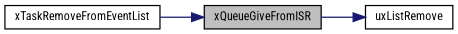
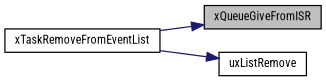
edge "xQueueGiveFromISR" -> "uxListRemove": now "xTaskRemoveFromEventList" -> "uxListRemove"
